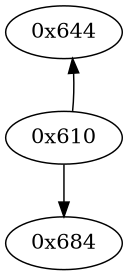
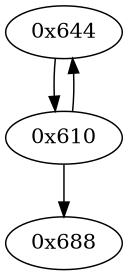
edge "0x644" -> "0x610": added
node "0x684": label "0x684" -> "0x688"
